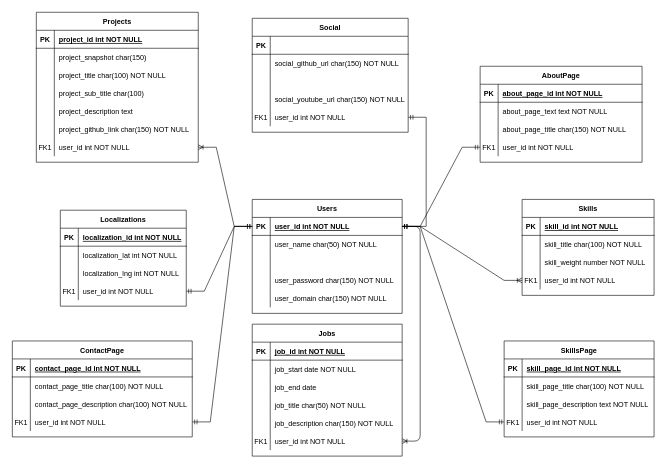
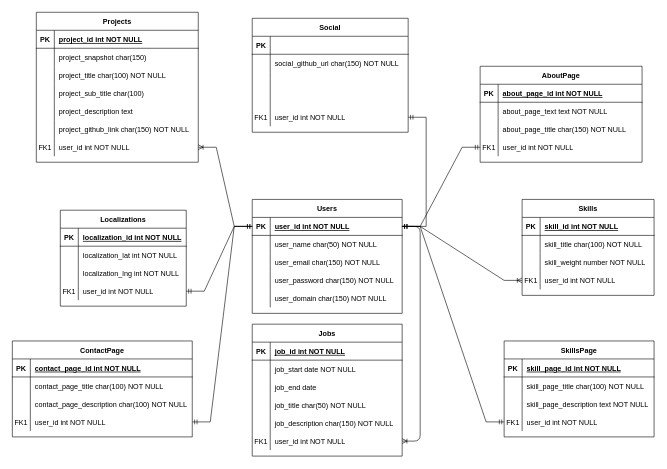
node "social_youtube_url char(150) NOT NULL": removed
node "user_email char(150) NOT NULL": added
